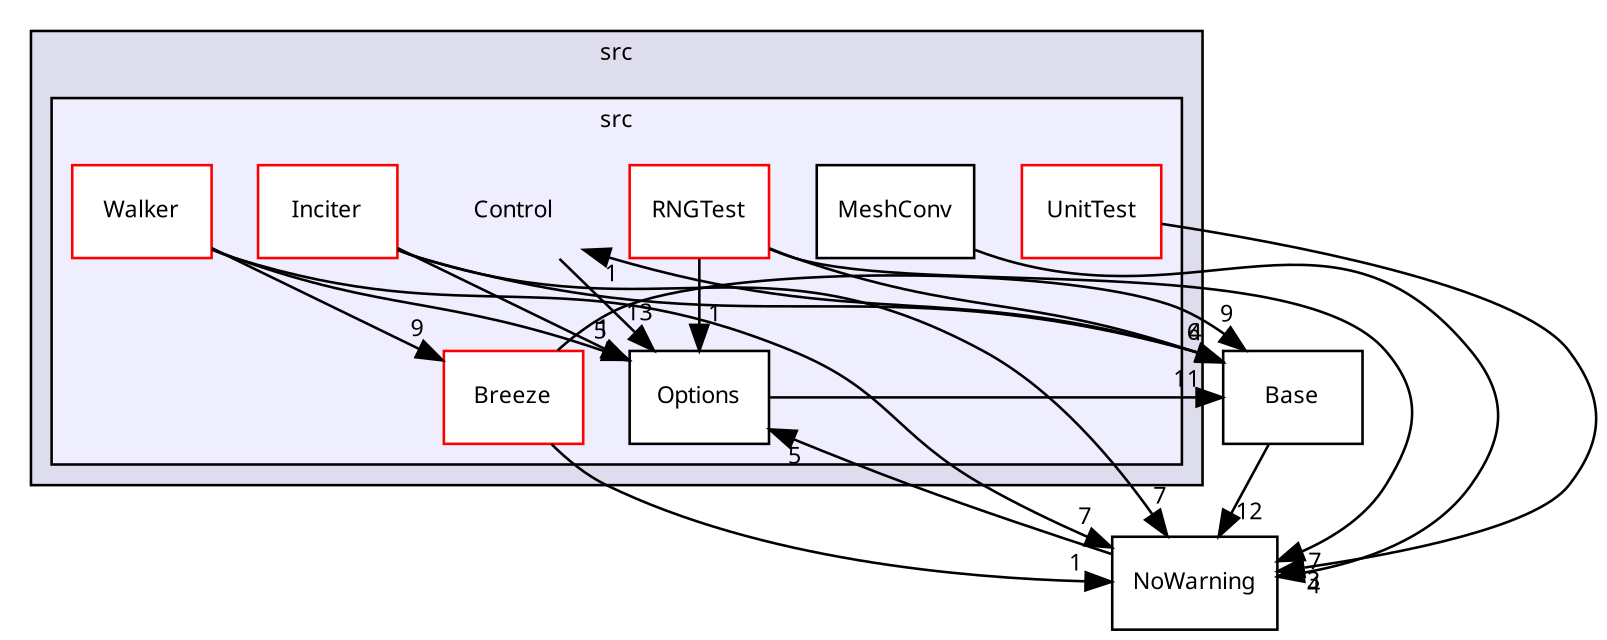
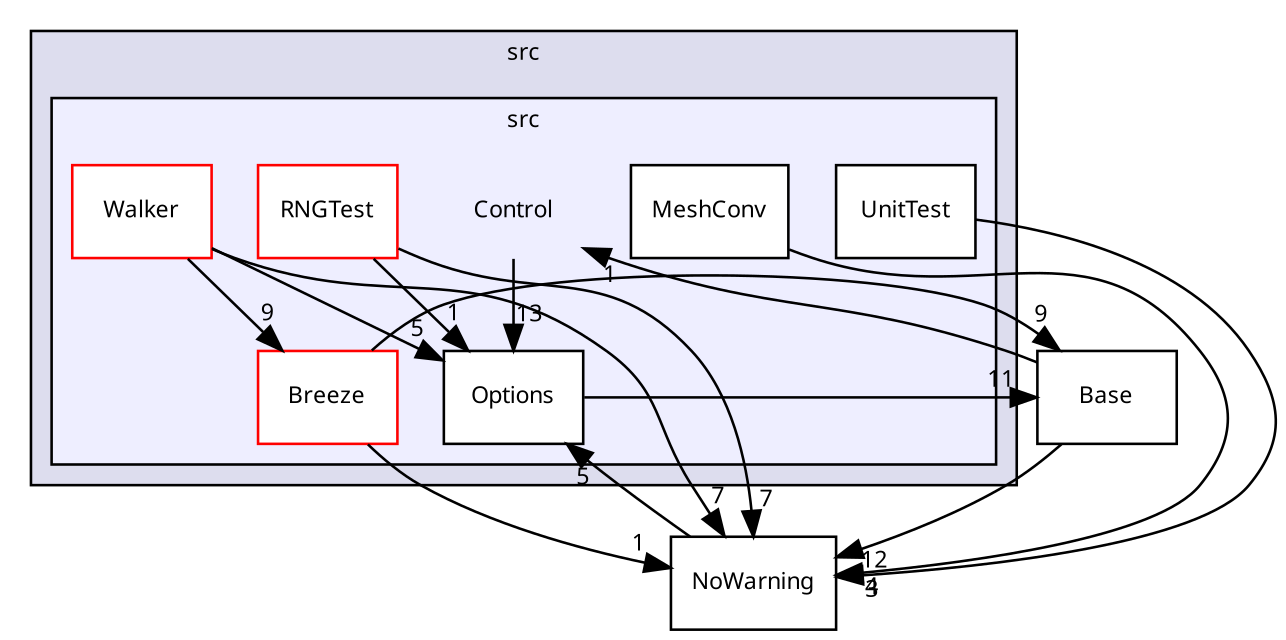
node "Inciter": removed
node "UnitTest": color red -> black
edge "RNGTest" -> "Base": removed
